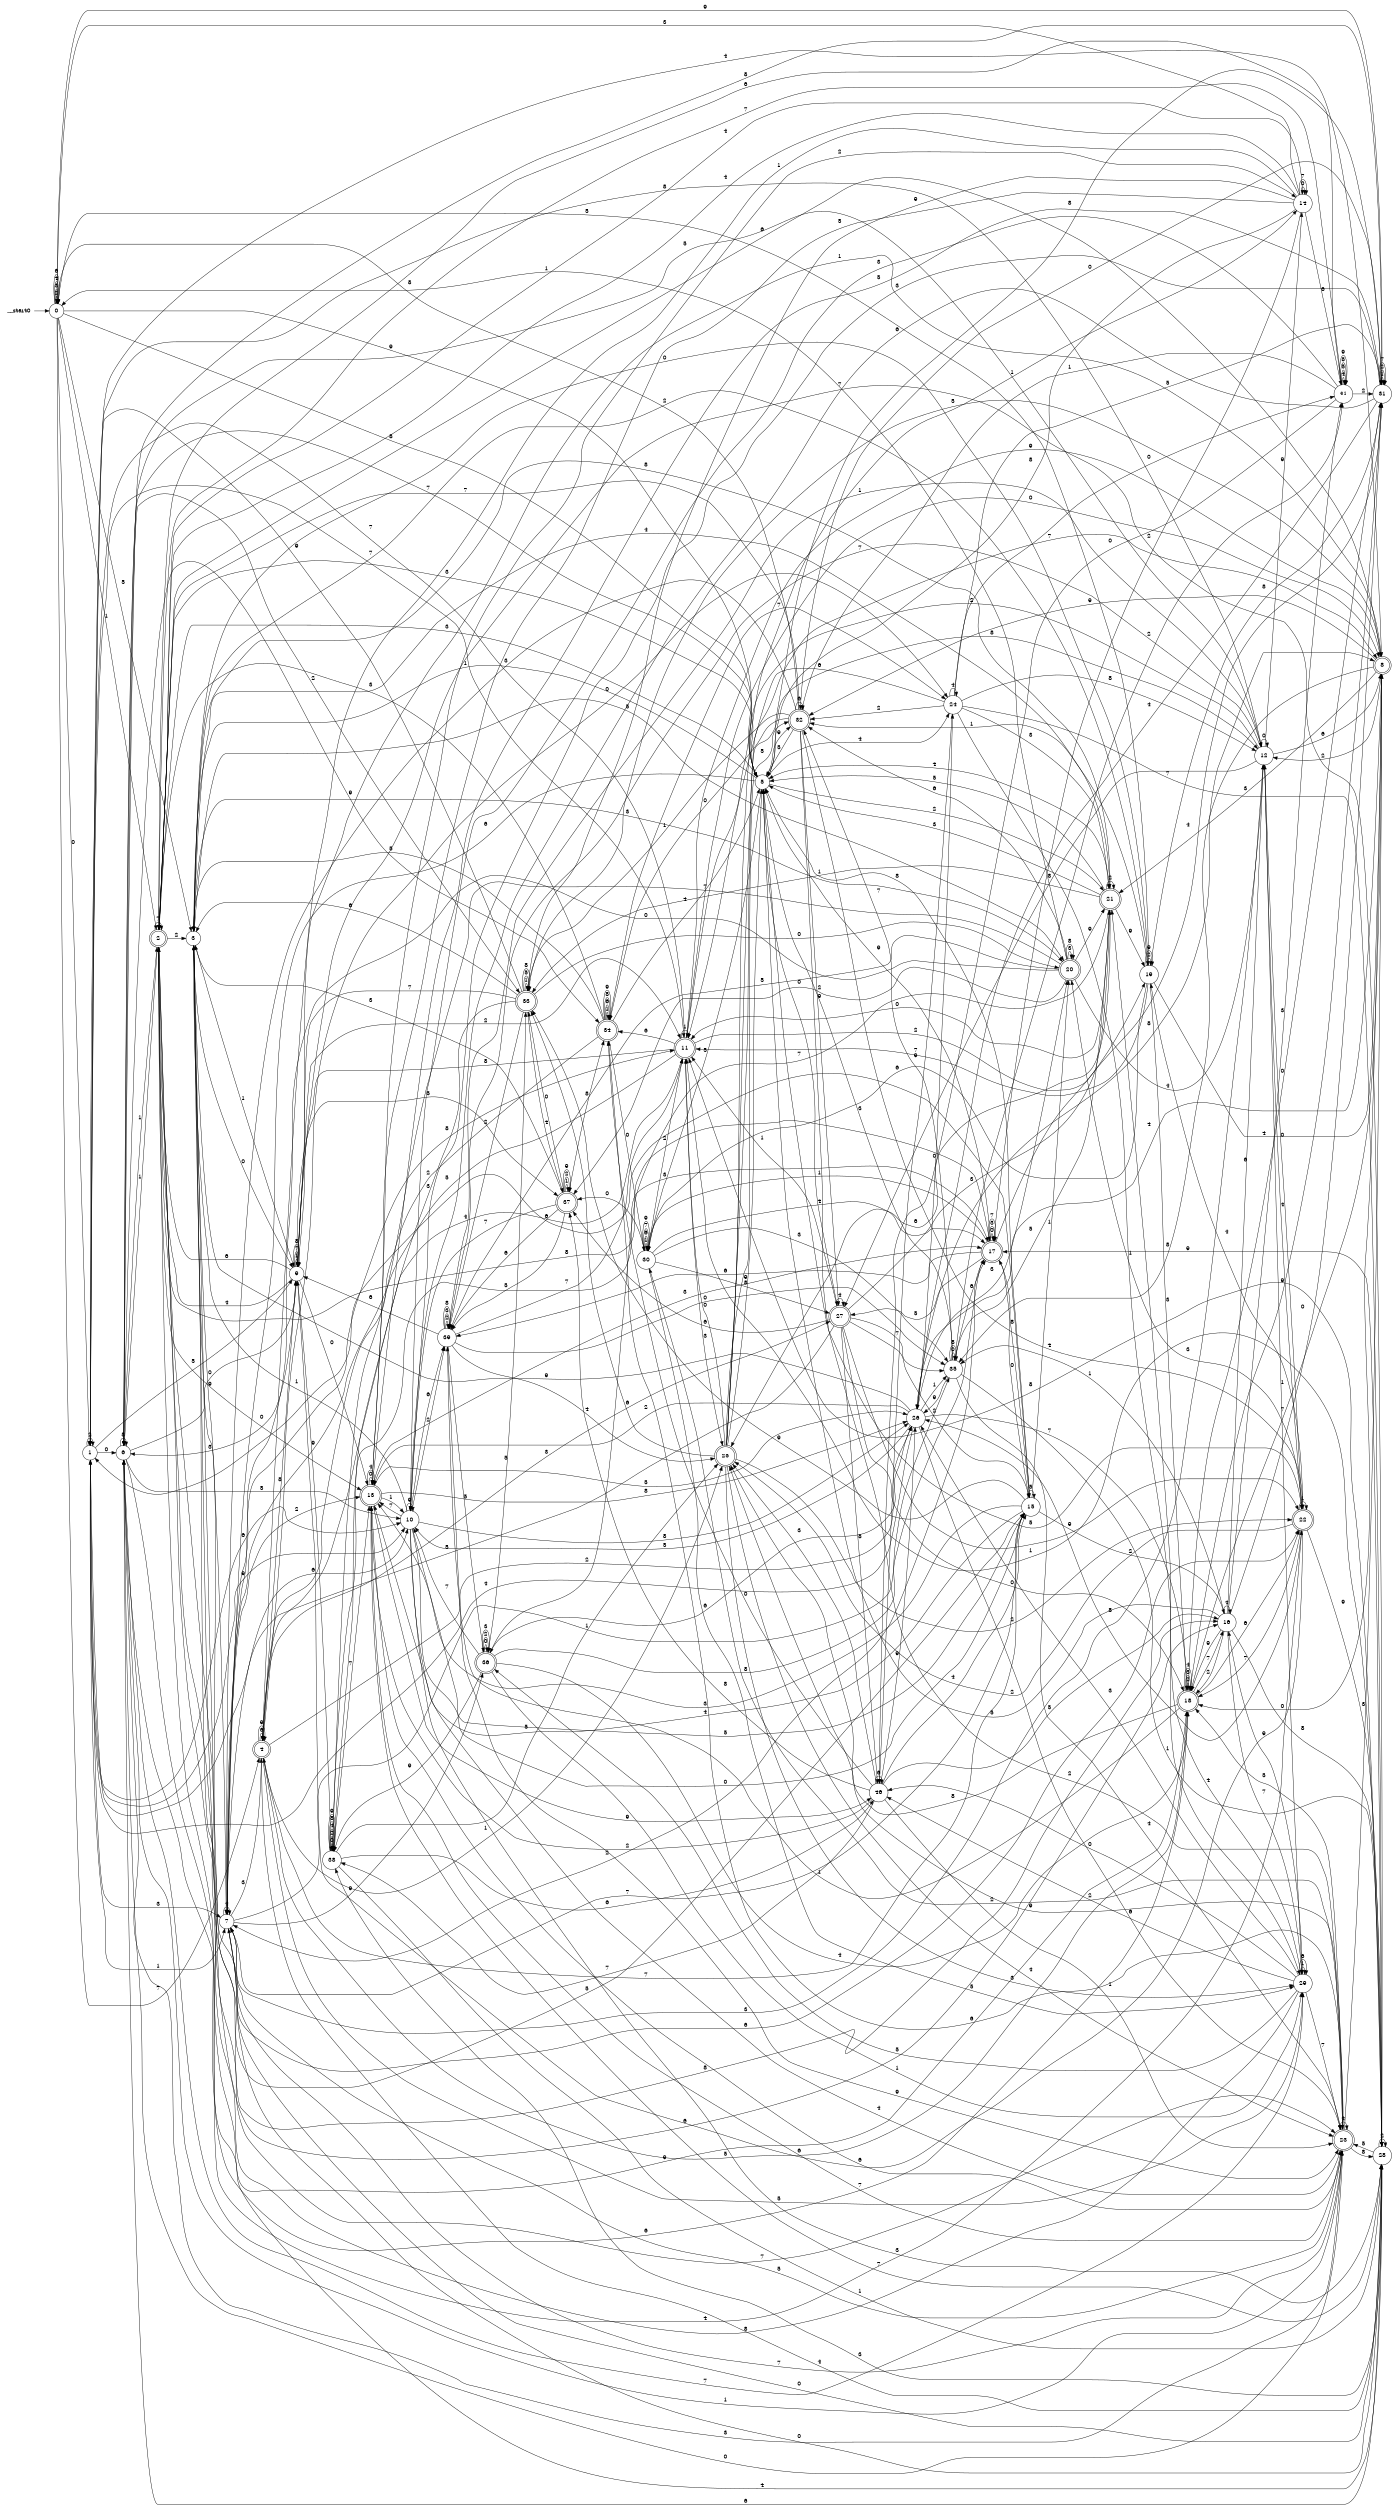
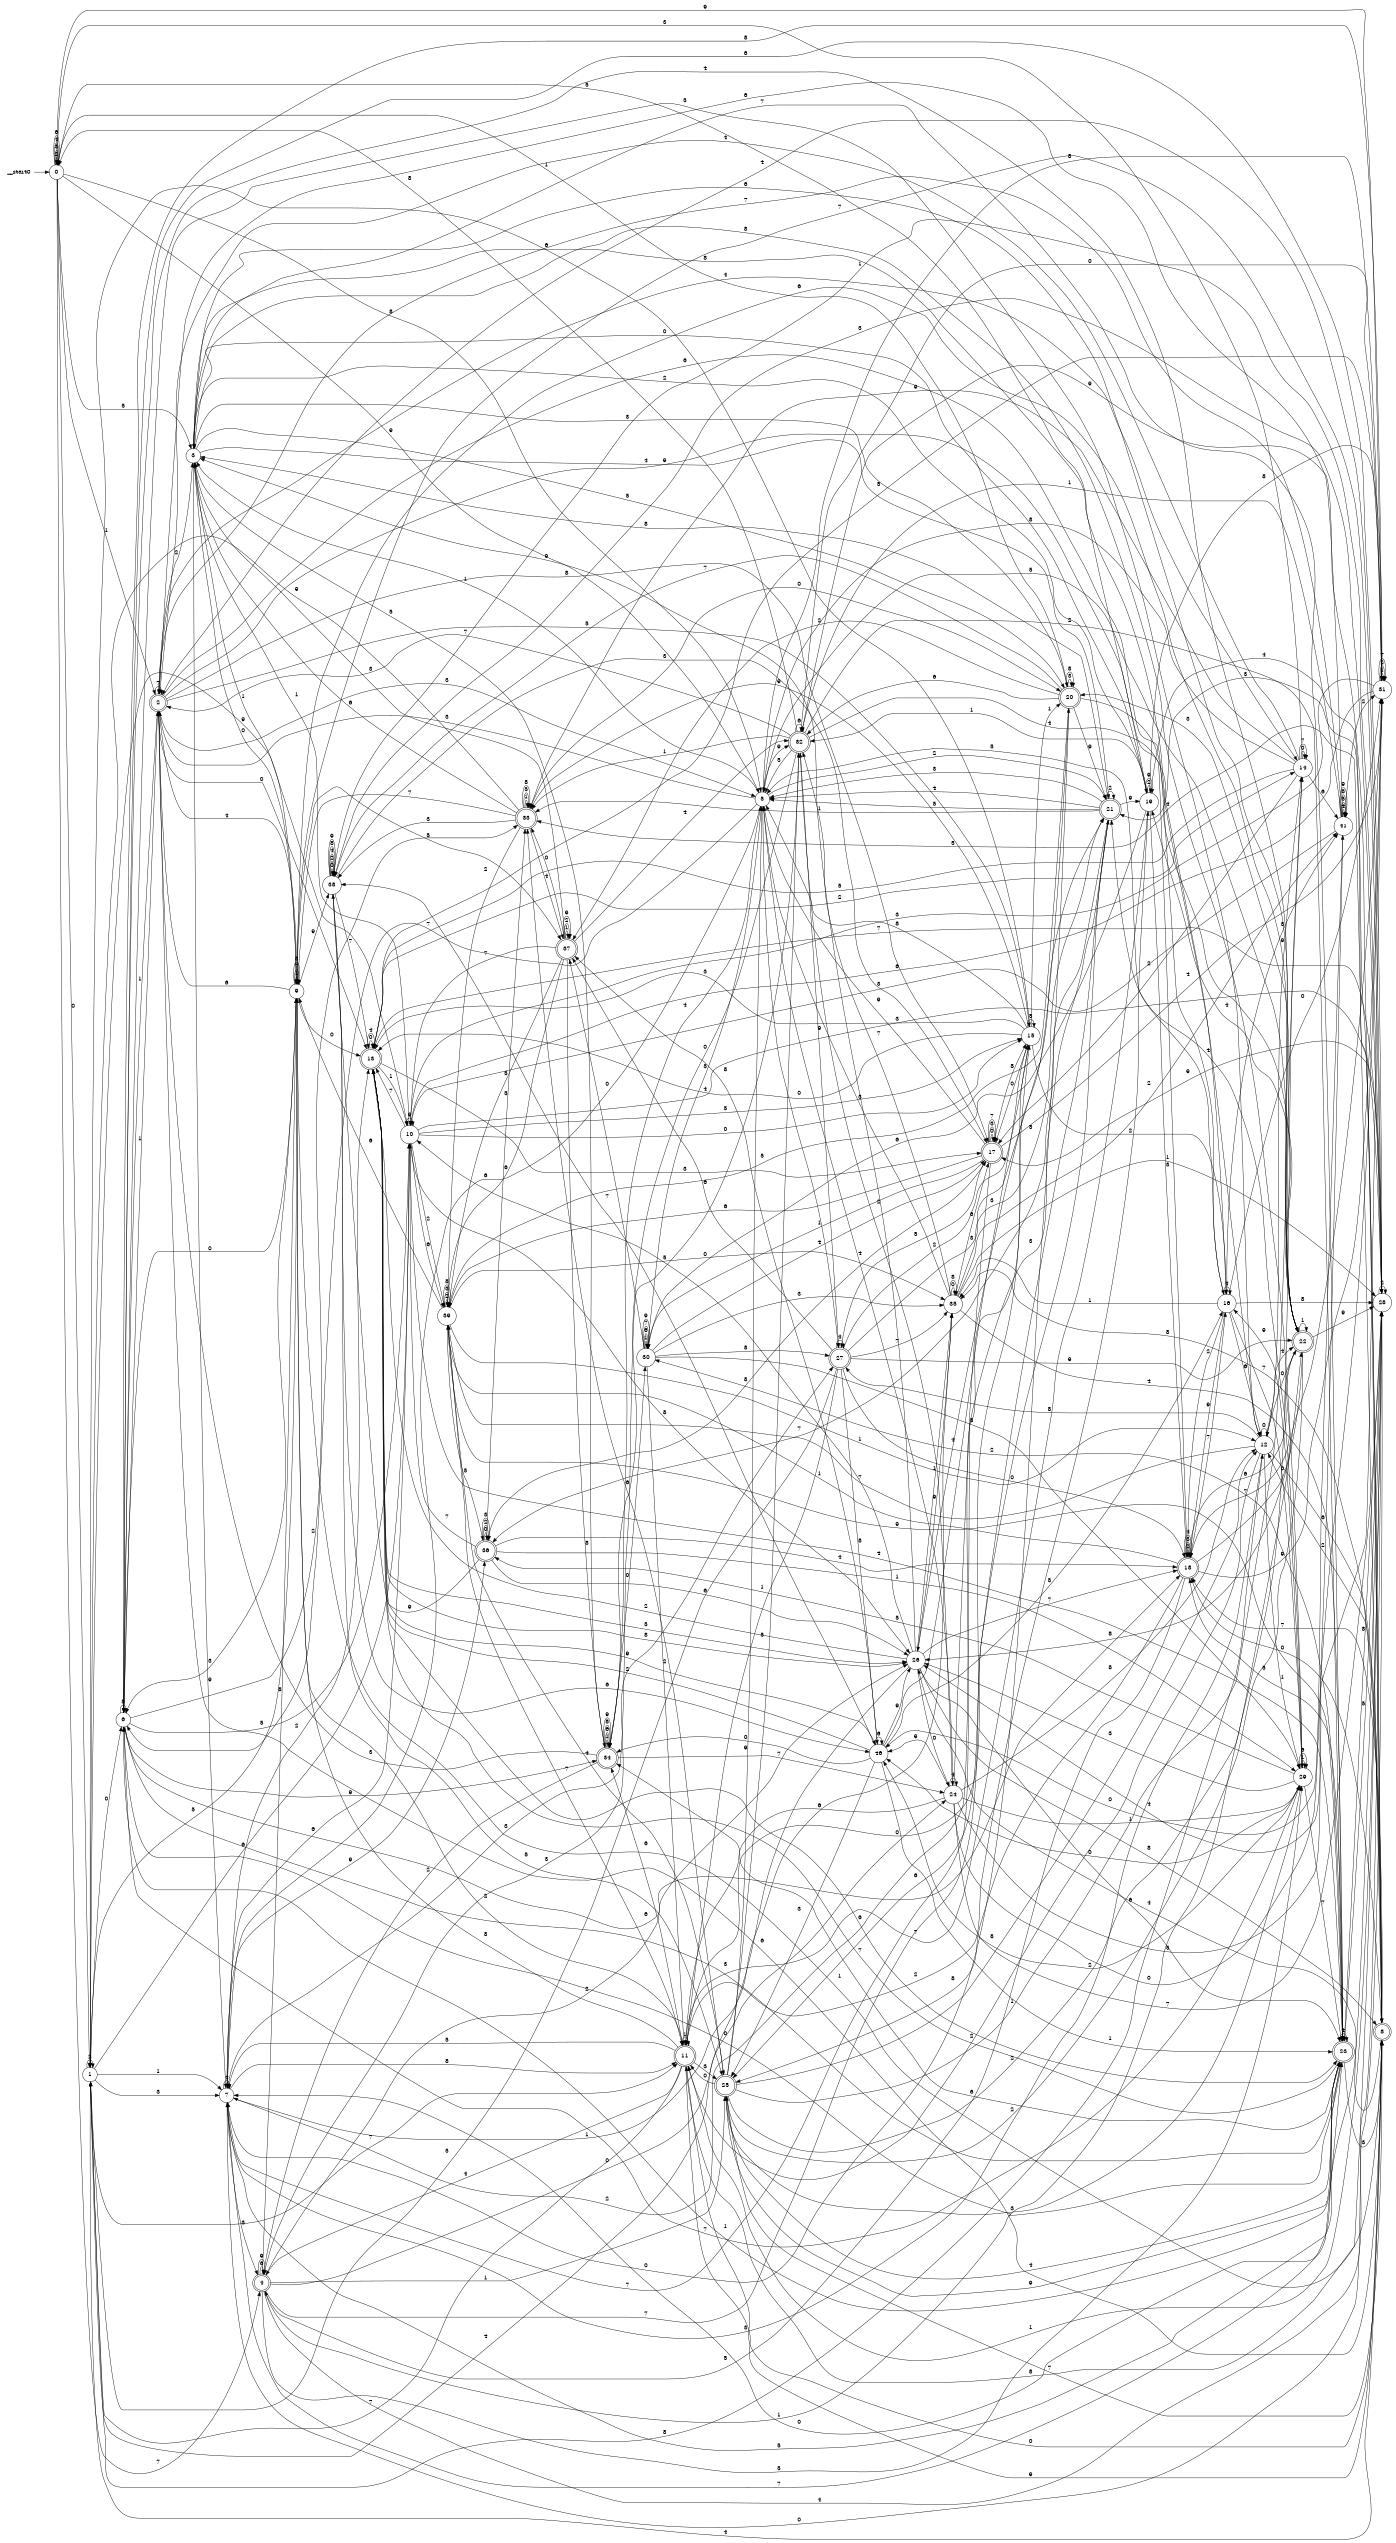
edge "14" -> "4": reversed
edge "37" -> "32": added, label "4"
